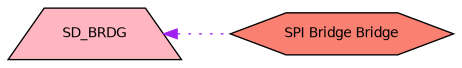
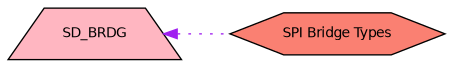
node "SPI Bridge Bridge": label "SPI Bridge Bridge" -> "SPI Bridge Types"
